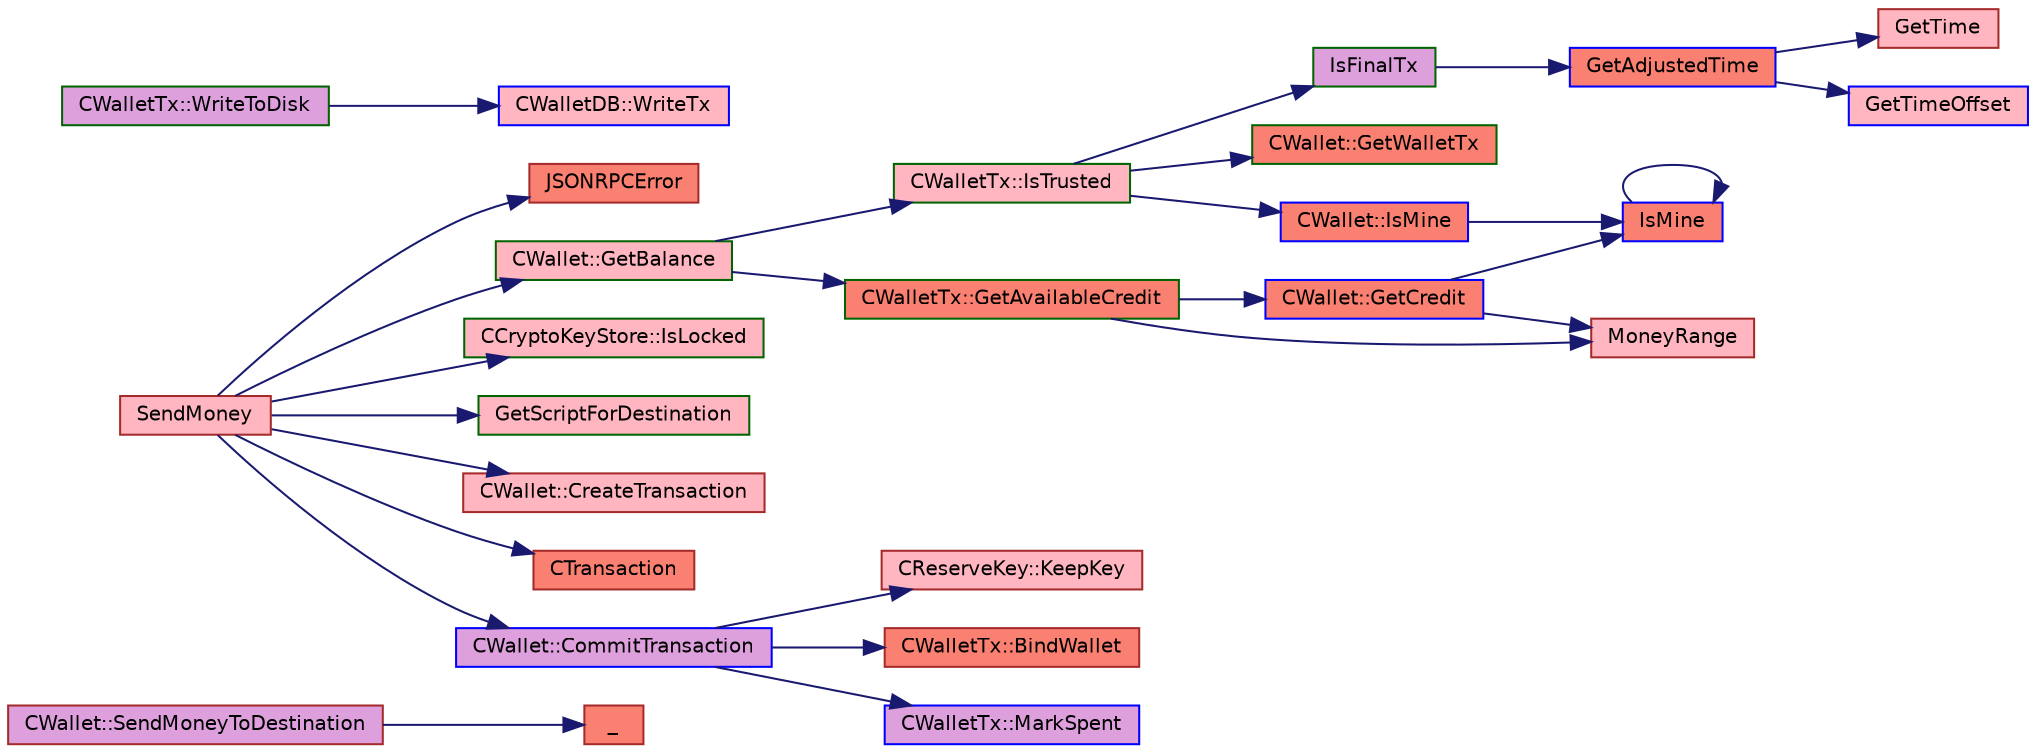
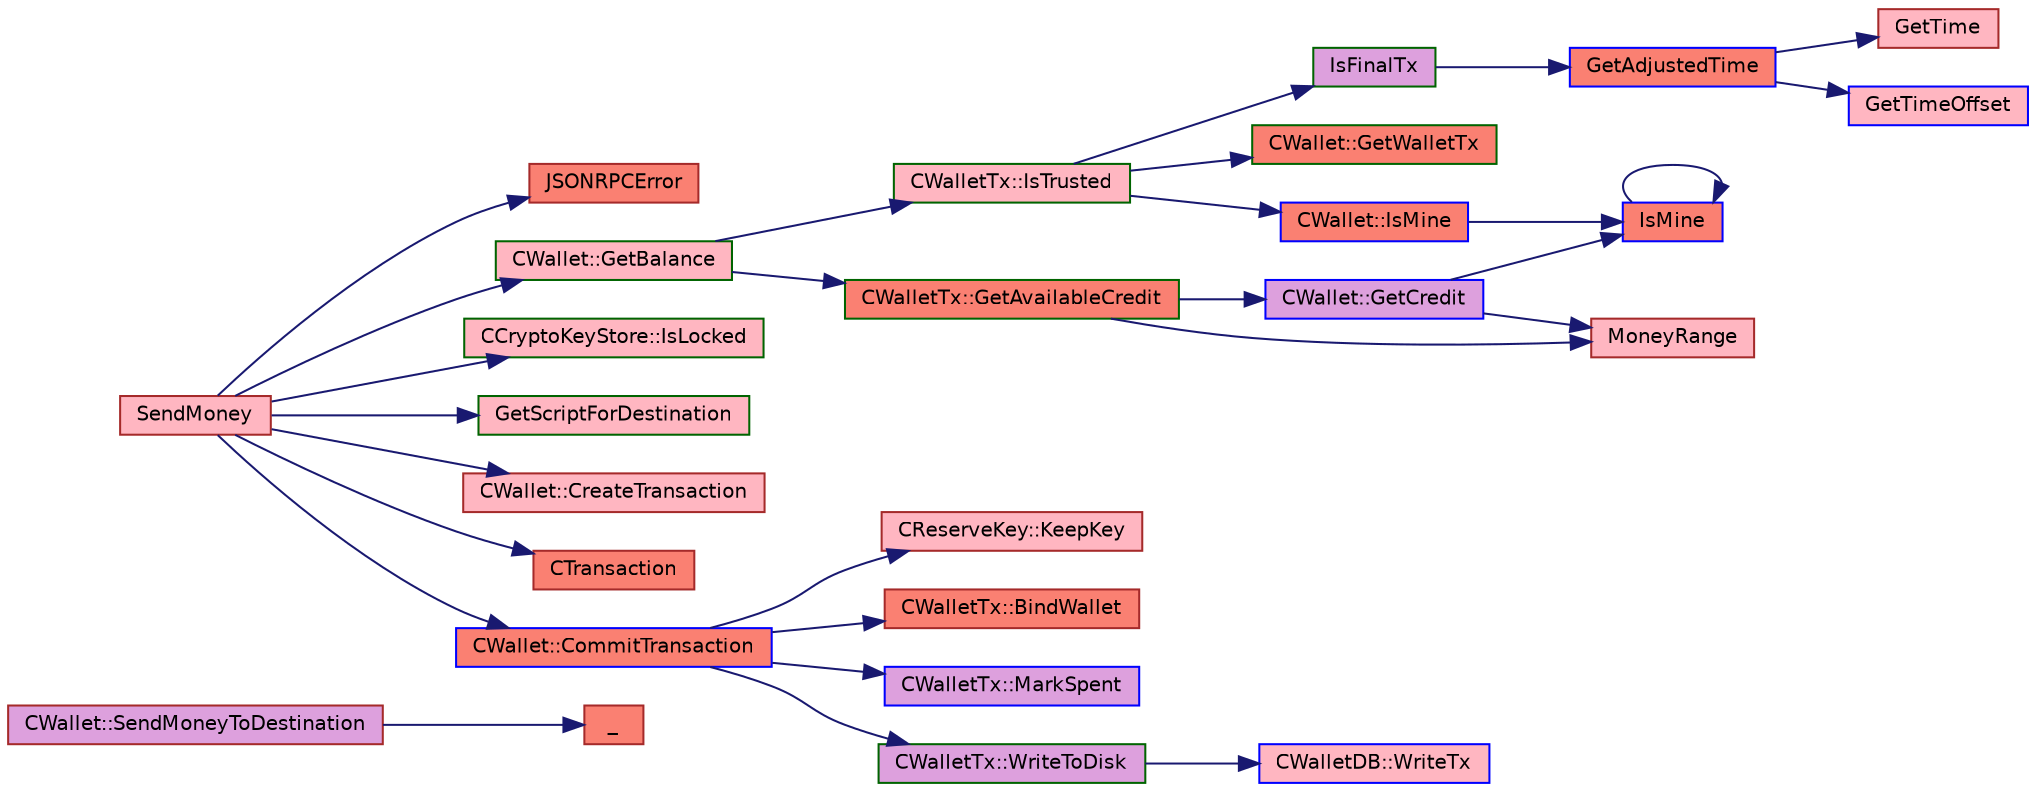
node "CWallet::GetCredit": fillcolor salmon -> plum
node "CWallet::CommitTransaction": fillcolor plum -> salmon
edge "CWallet::CommitTransaction" -> "CWalletTx::WriteToDisk": added
